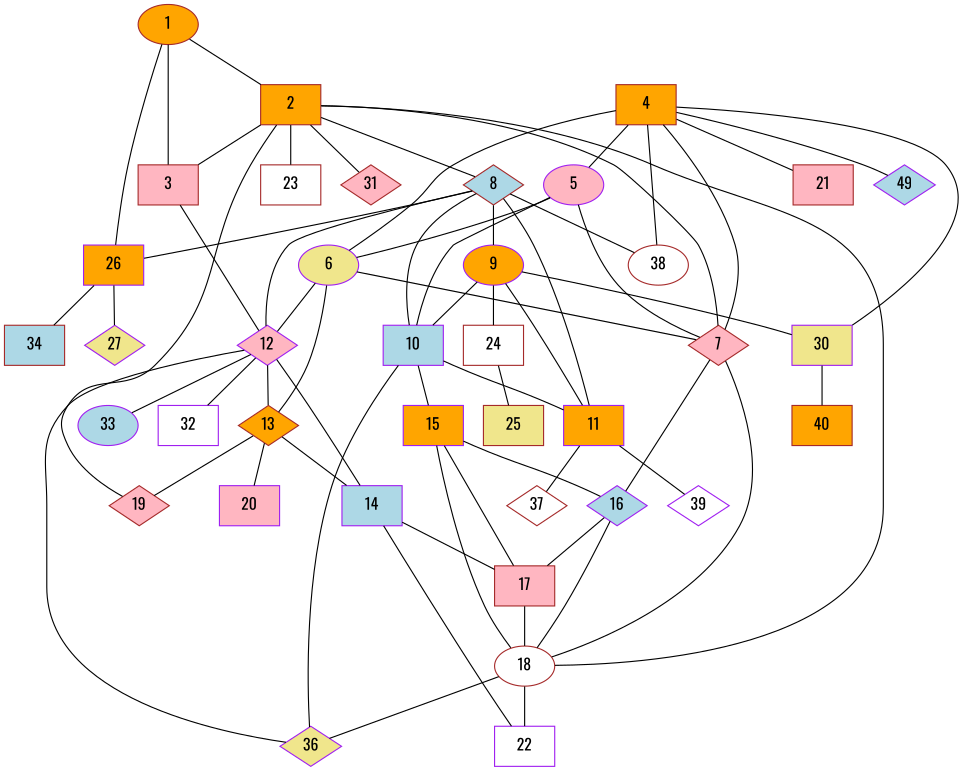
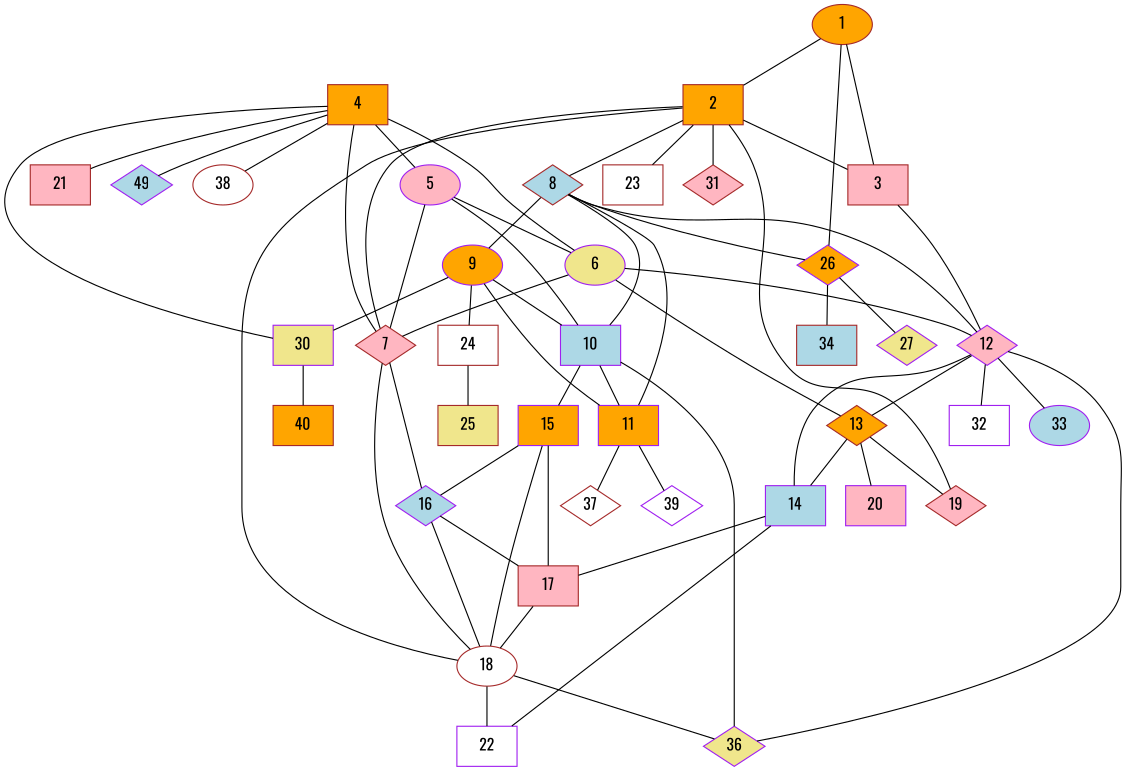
edge "8" -- "38": removed
node "26": shape box -> diamond
